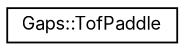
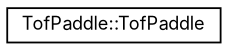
node "Gaps::TofPaddle": label "Gaps::TofPaddle" -> "TofPaddle::TofPaddle"
